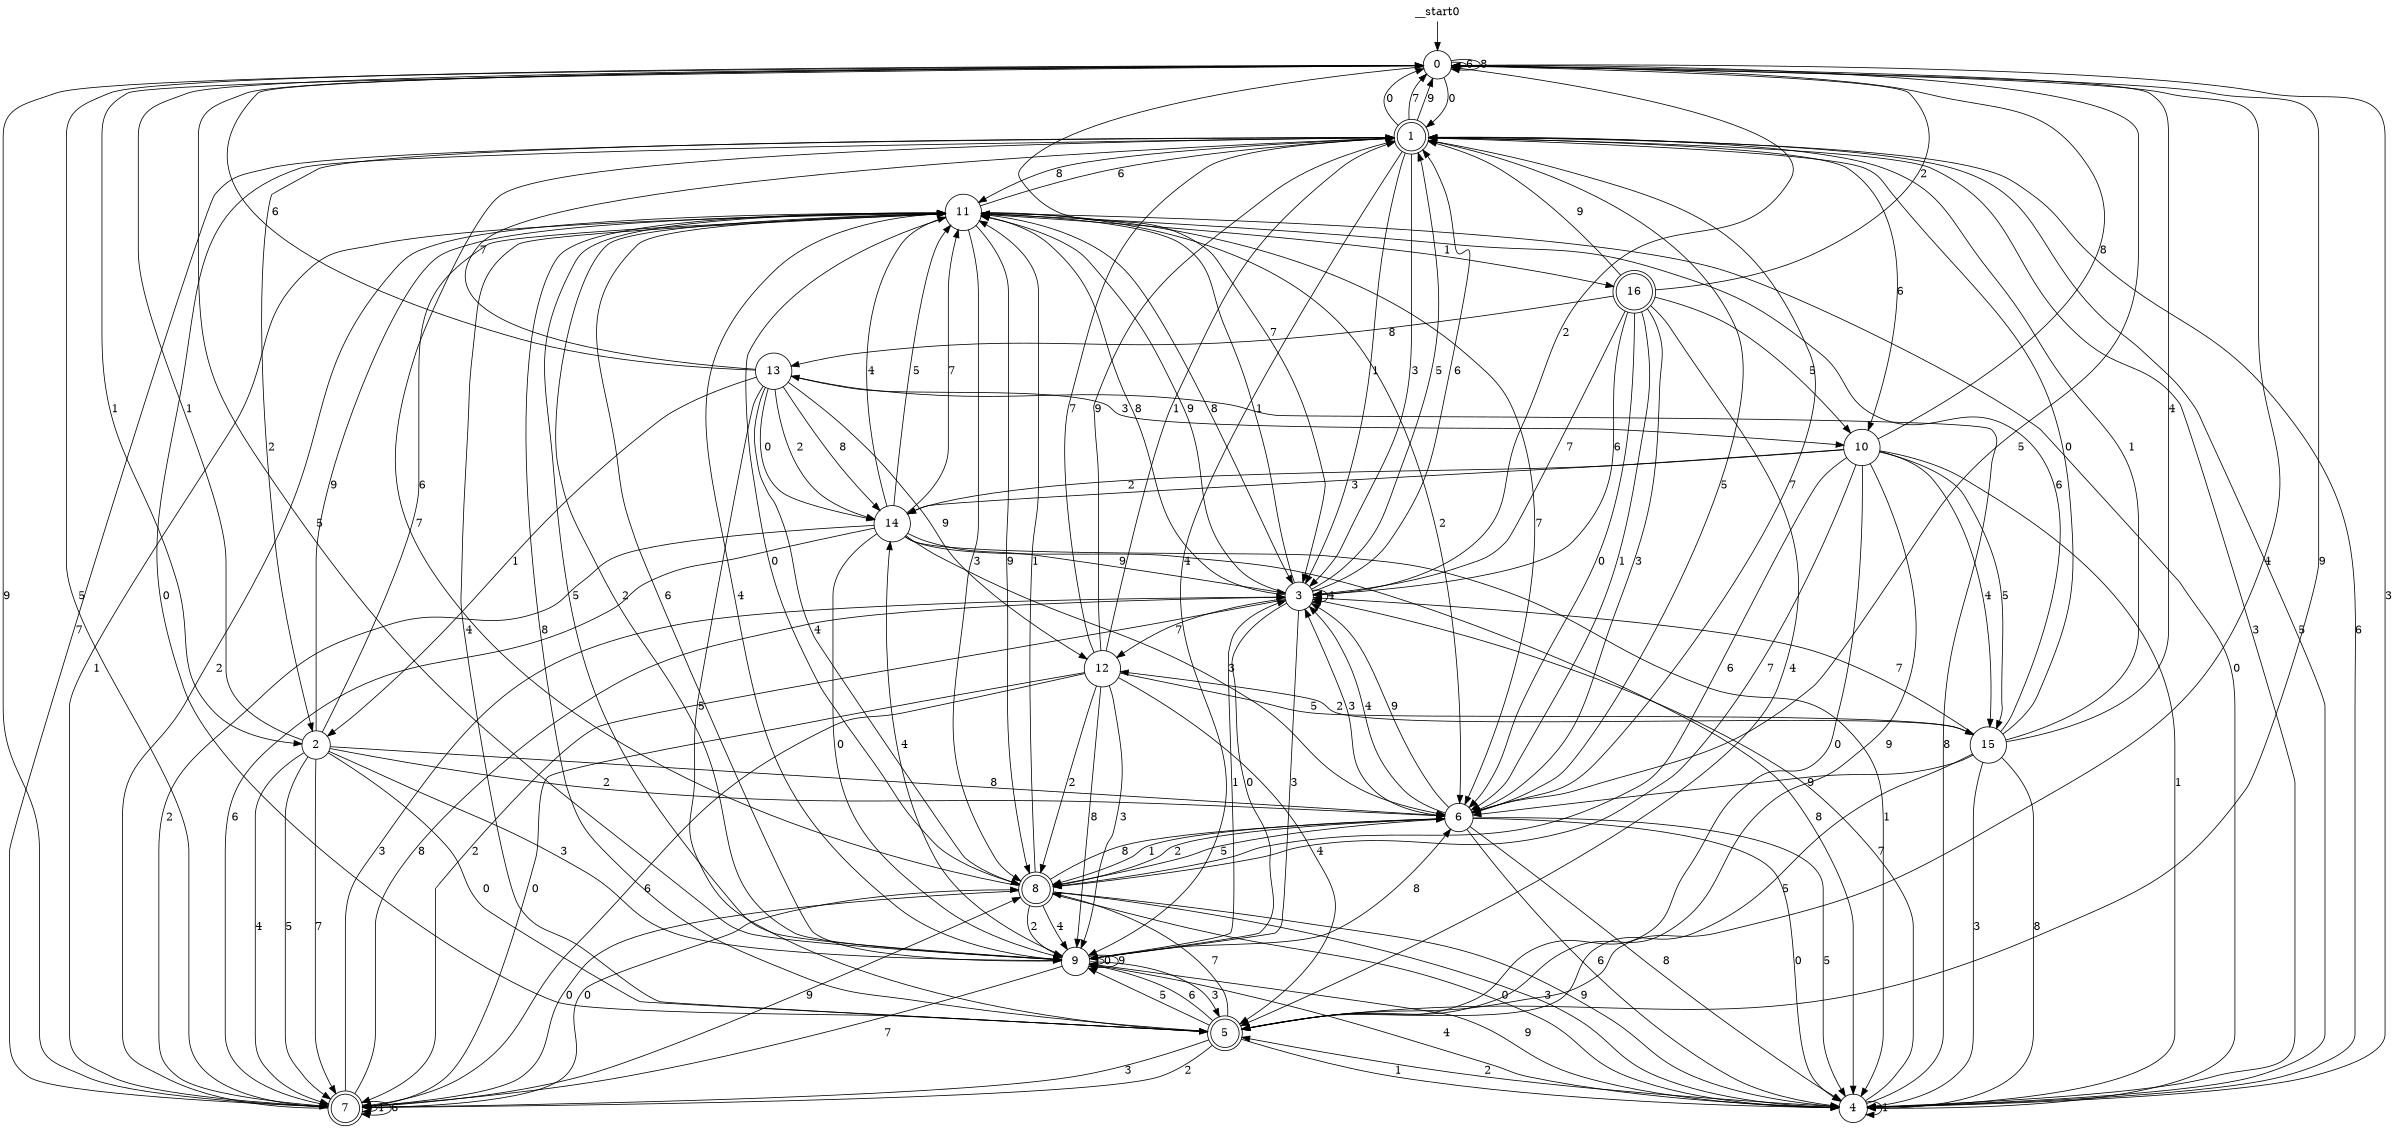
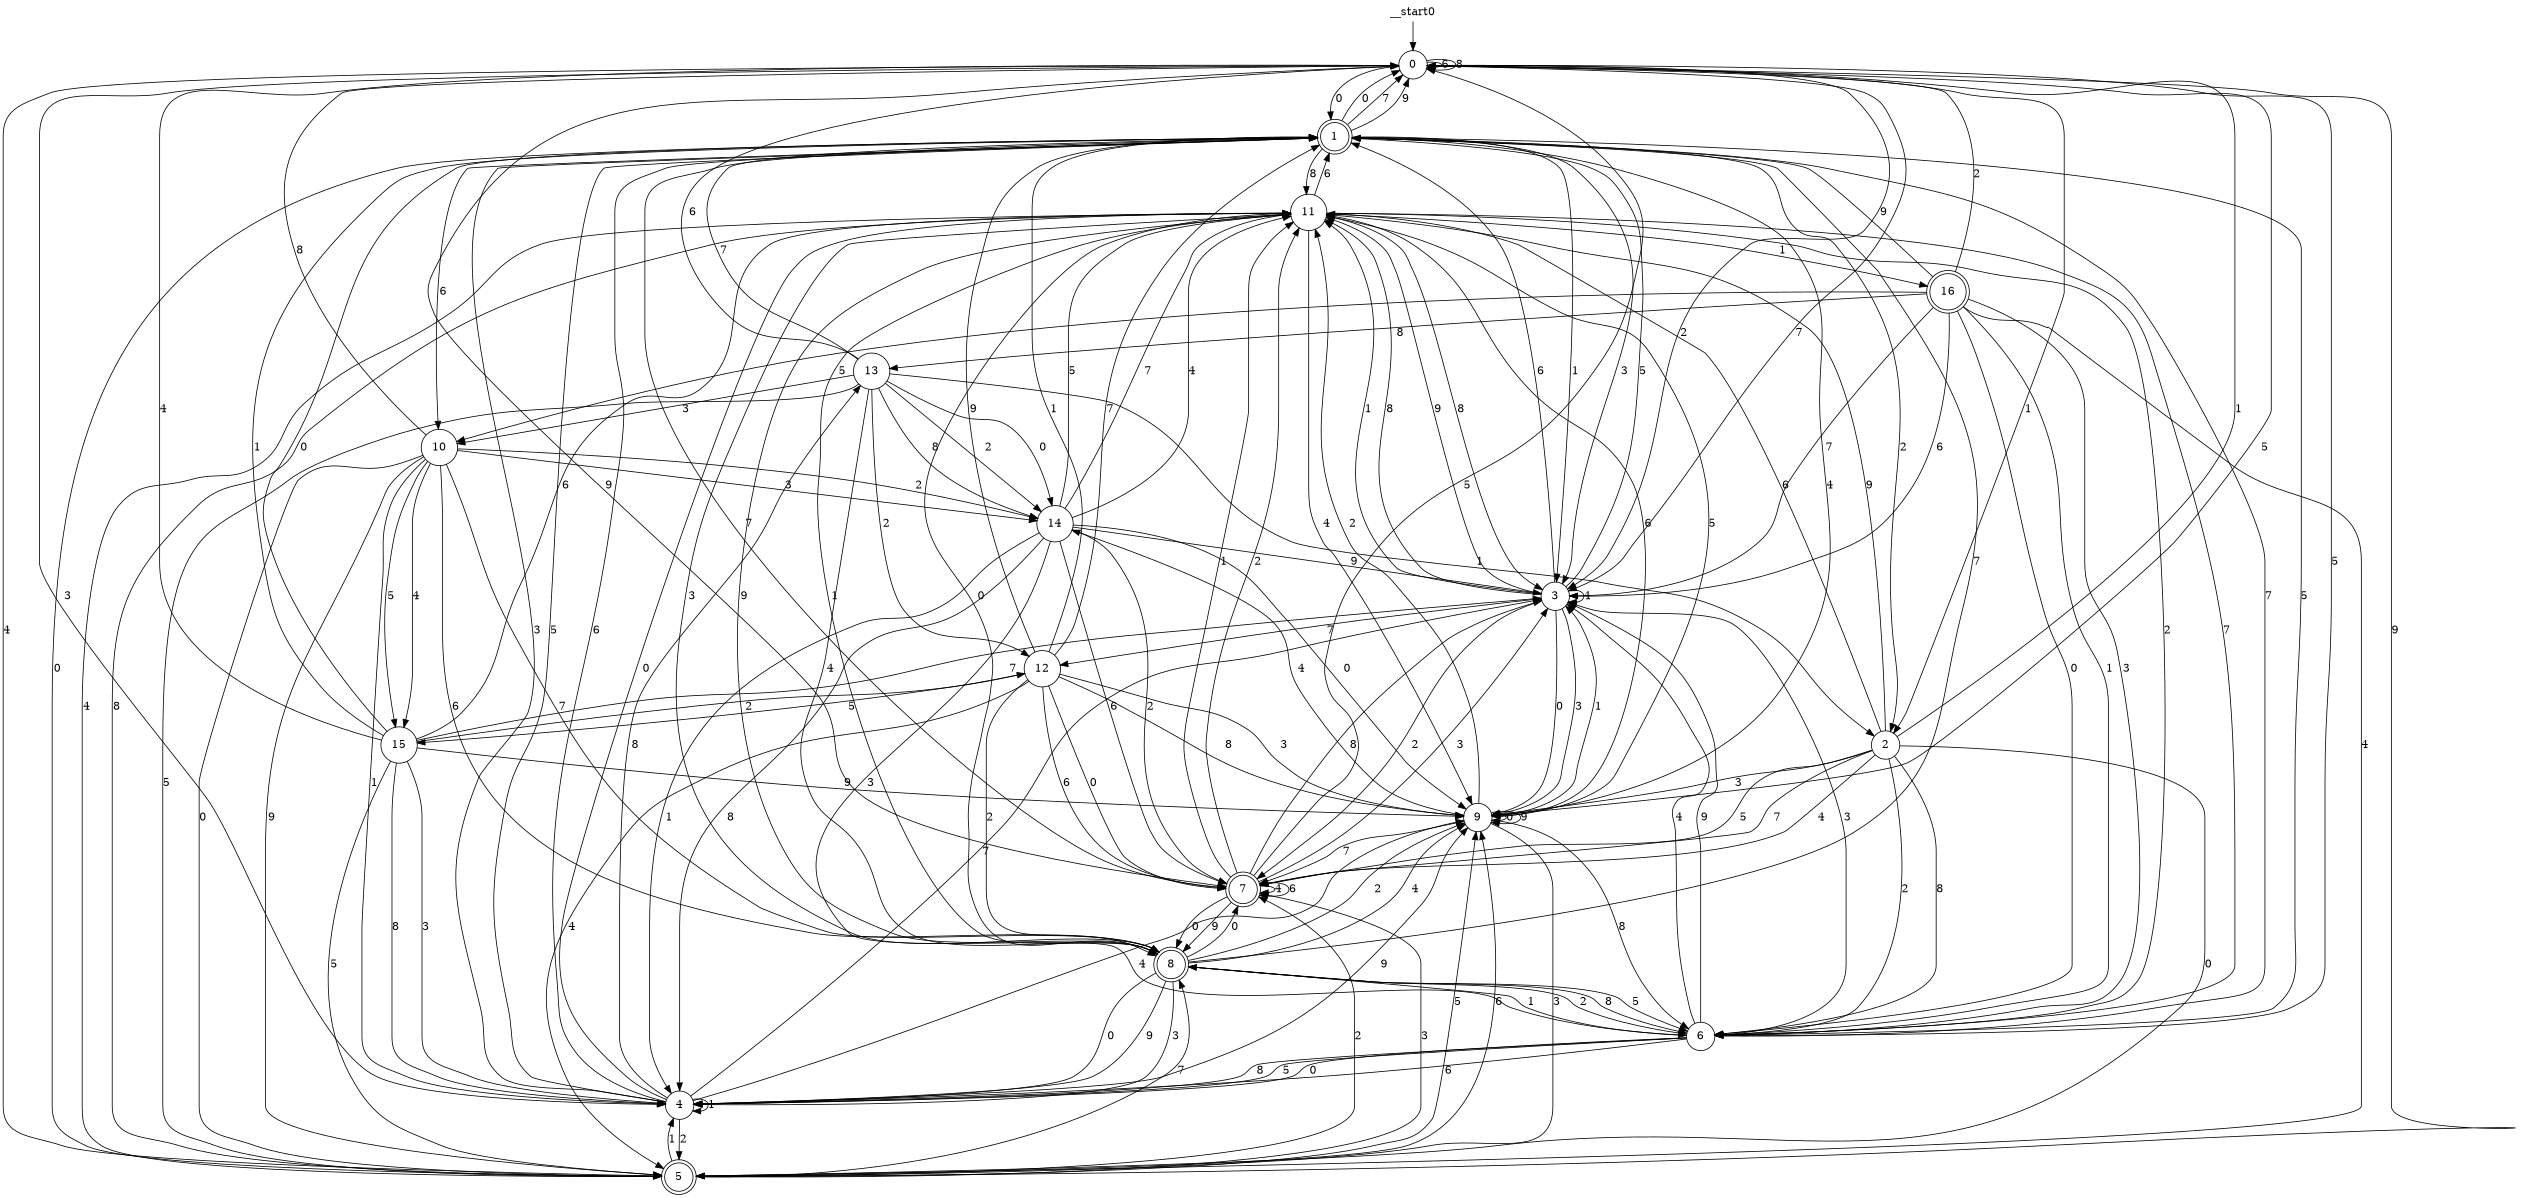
edge "13" -> "12": label "9" -> "2"
edge "15" -> "6": now "15" -> "9"
